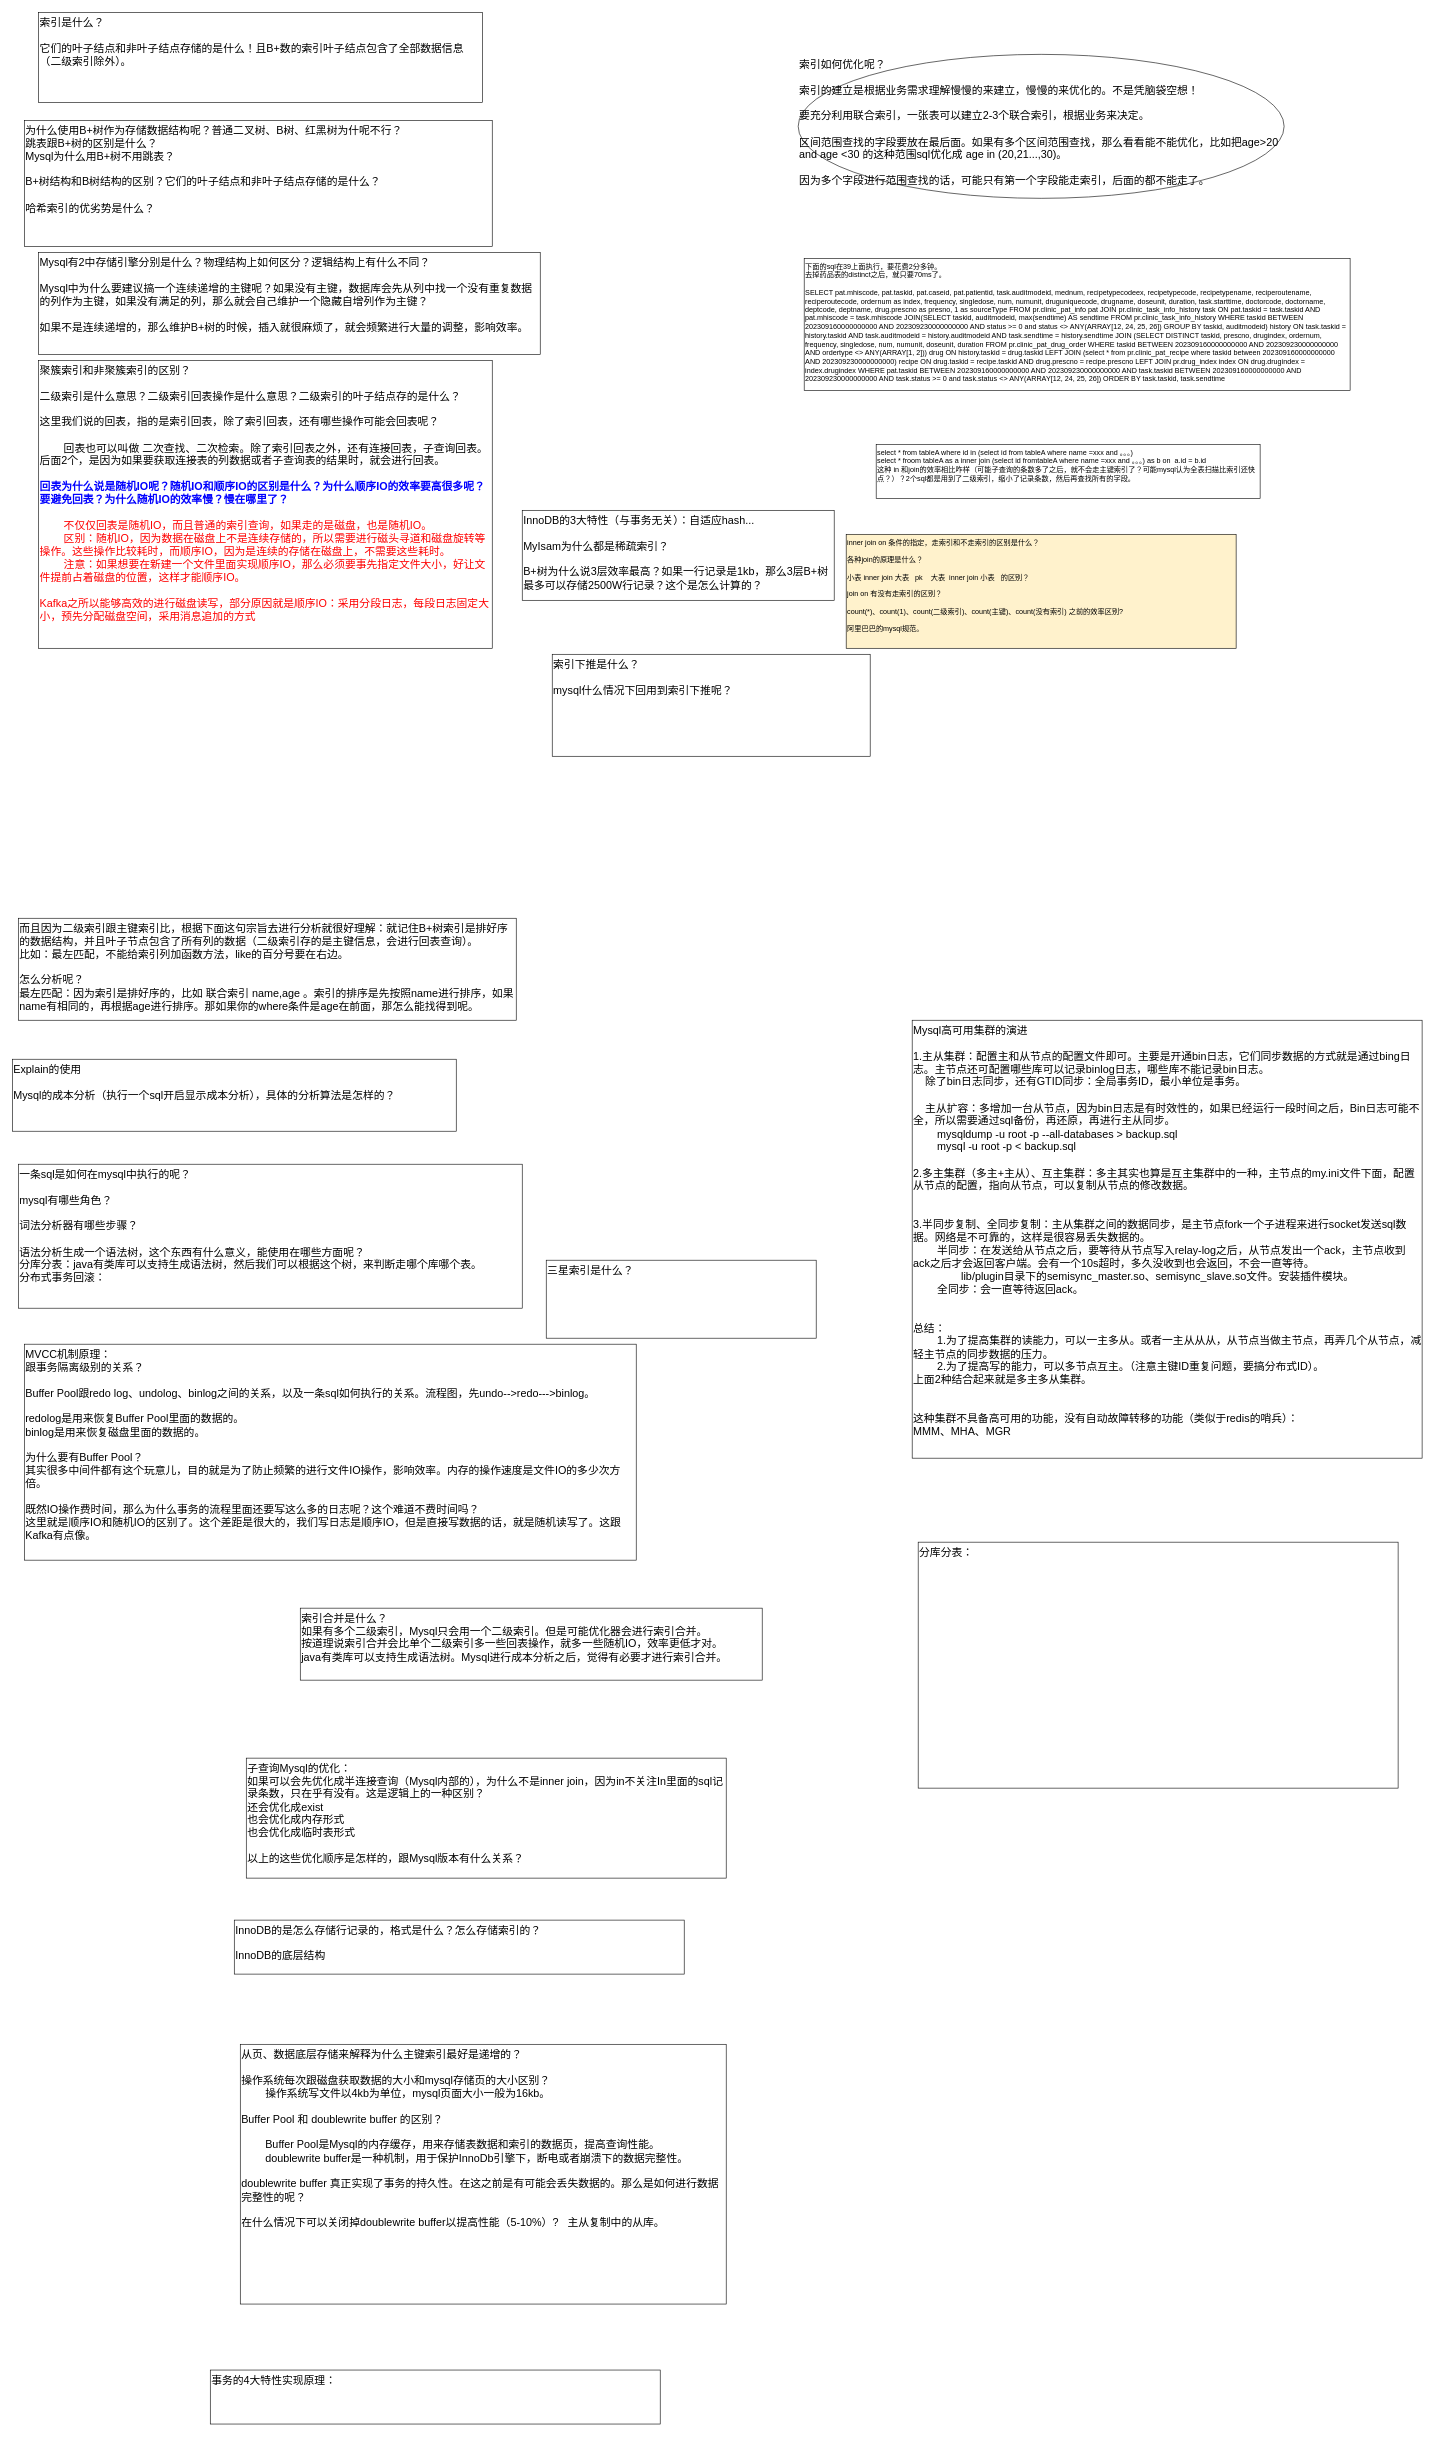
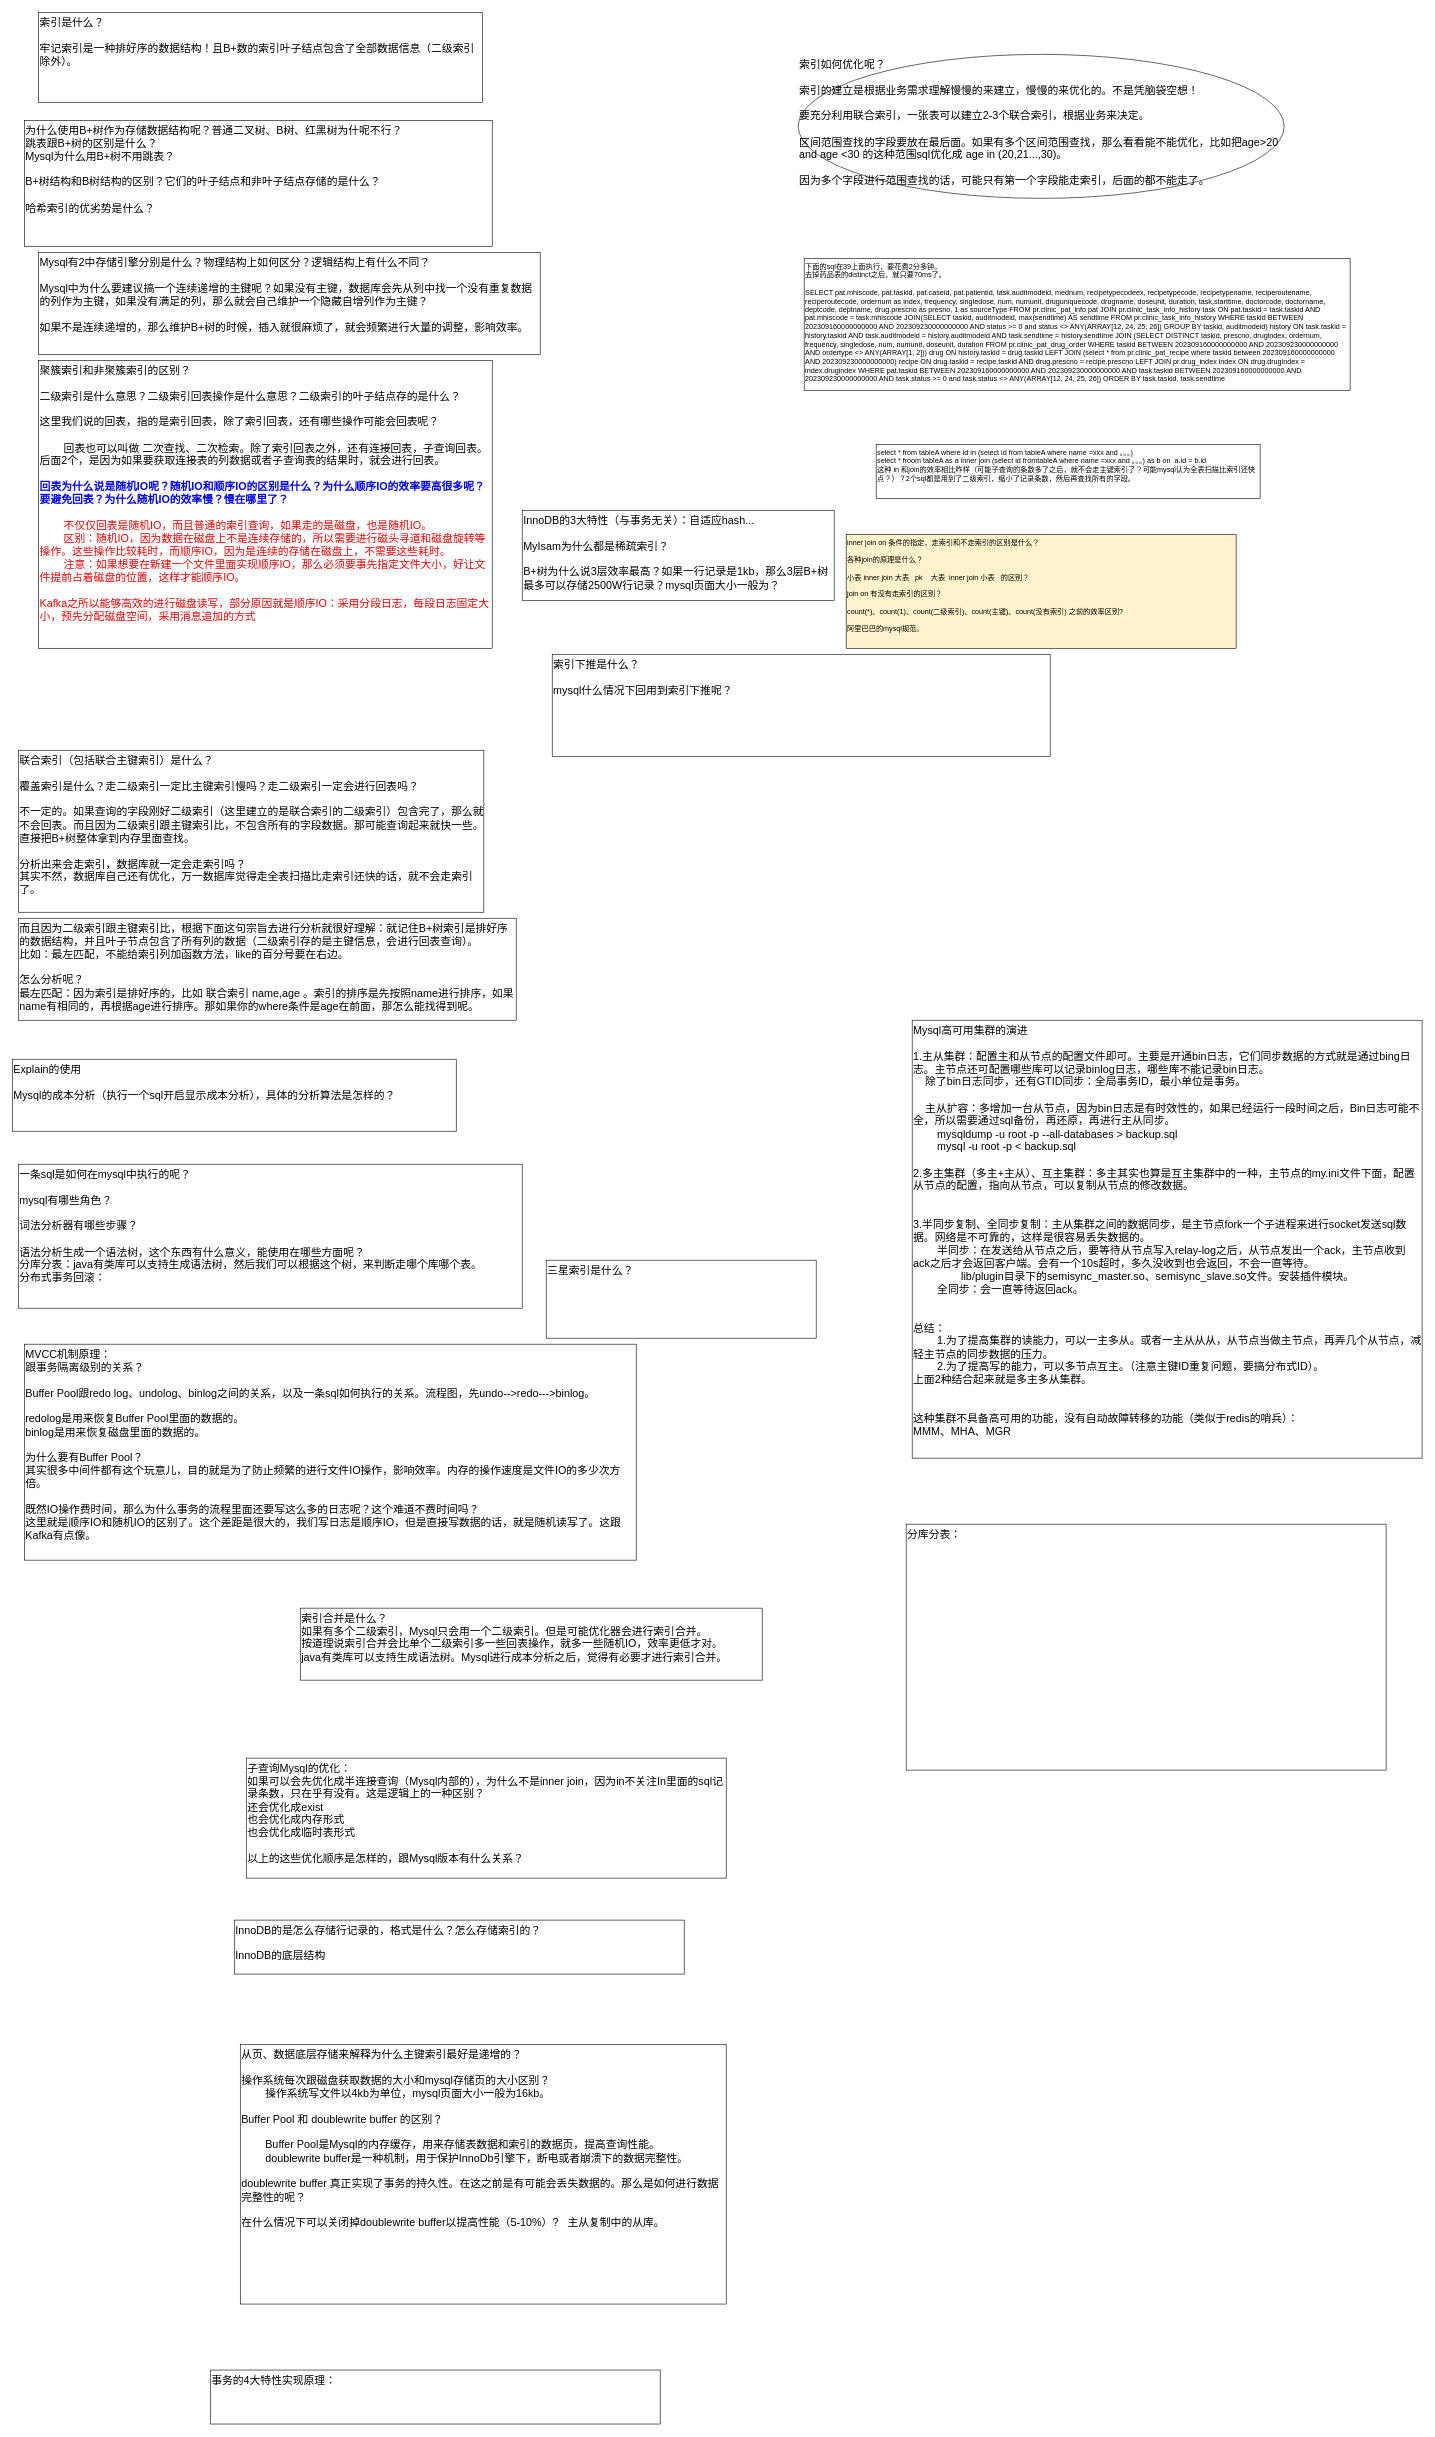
node "索引是什么？ 它们的叶子结点和非叶子结点存储的是什么！且B+数的索引叶子结点包含了全部数据信息（二级索引除外）。": label "索引是什么？ 它们的叶子结点和非叶子结点存储的是什么！且B+数的索引叶子结点包含了全部数据信息（二级索引除外）。" -> "索引是什么？ 牢记索引是一种排好序的数据结构！且B+数的索引叶子结点包含了全部数据信息（二级索引除外）。"
node "InnoDB的3大特性（与事务无关）：自适应hash... MyIsam为什么都是稀疏索引？ B+树为什么说3层效率最高？如果一行记录是1kb，那么3层B+树最多可以存储2500W行记录？这个是怎么计算的？": label "InnoDB的3大特性（与事务无关）：自适应hash... MyIsam为什么都是稀疏索引？ B+树为什么说3层效率最高？如果一行记录是1kb，那么3层B+树最多可以存储2500W行记录？这个是怎么计算的？" -> "InnoDB的3大特性（与事务无关）：自适应hash... MyIsam为什么都是稀疏索引？ B+树为什么说3层效率最高？如果一行记录是1kb，那么3层B+树最多可以存储2500W行记录？mysql页面大小一般为？"
node "索引下推是什么？ mysql什么情况下回用到索引下推呢？": size 318x102 -> 498x102
node "联合索引（包括联合主键索引）是什么？ 覆盖索引是什么？走二级索引一定比主键索引慢吗？走二级索引一定会进行回表吗？ 不一定的。如果查询的字段刚好二级索引（这里建立的是联合索引的二级索引）包含完了，那么就不会回表。而且因为二级索引跟主键索引比，不包含所有的字段数据。那可能查询起来就快一些。直接把B+树整体拿到内存里面查找。 分析出来会走索引，数据库就一定会走索引吗？ 其实不然，数据库自己还有优化，万一数据库觉得走全表扫描比走索引还快的话，就不会走索引了。": added
node "分库分表：": moved (1158, 1665) -> (1146, 1647)
